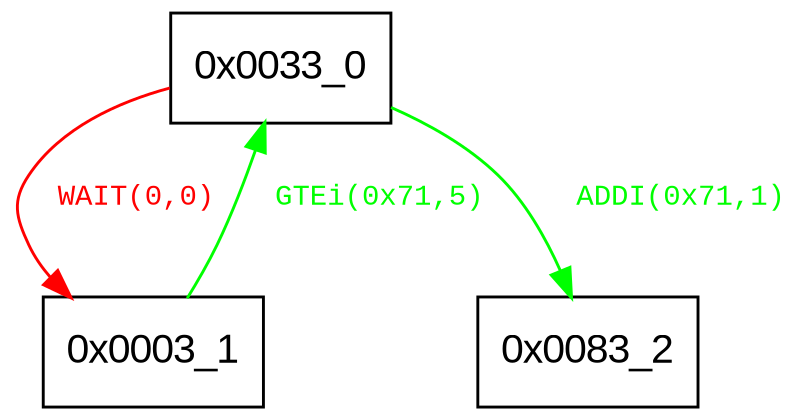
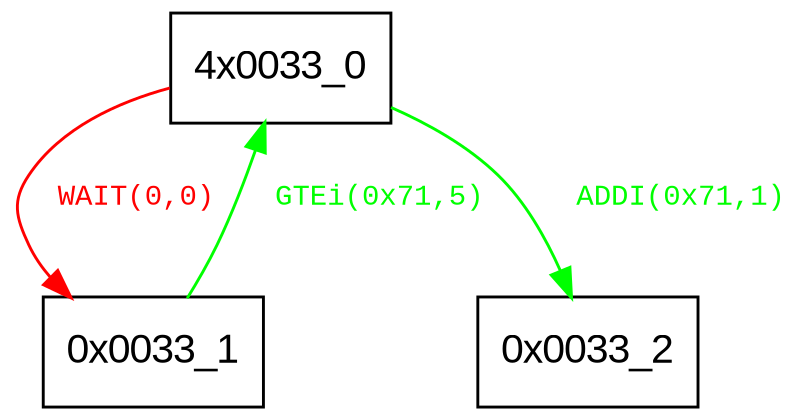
node "0x0033_0": label "0x0033_0" -> "4x0033_0"
node "0x0003_1": label "0x0003_1" -> "0x0033_1"
node "0x0083_2": label "0x0083_2" -> "0x0033_2"
